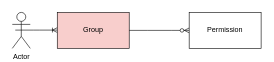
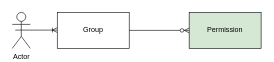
node "Group": fillcolor #f8cecc -> #ffffff
node "Permission": fillcolor #ffffff -> #d5e8d4
